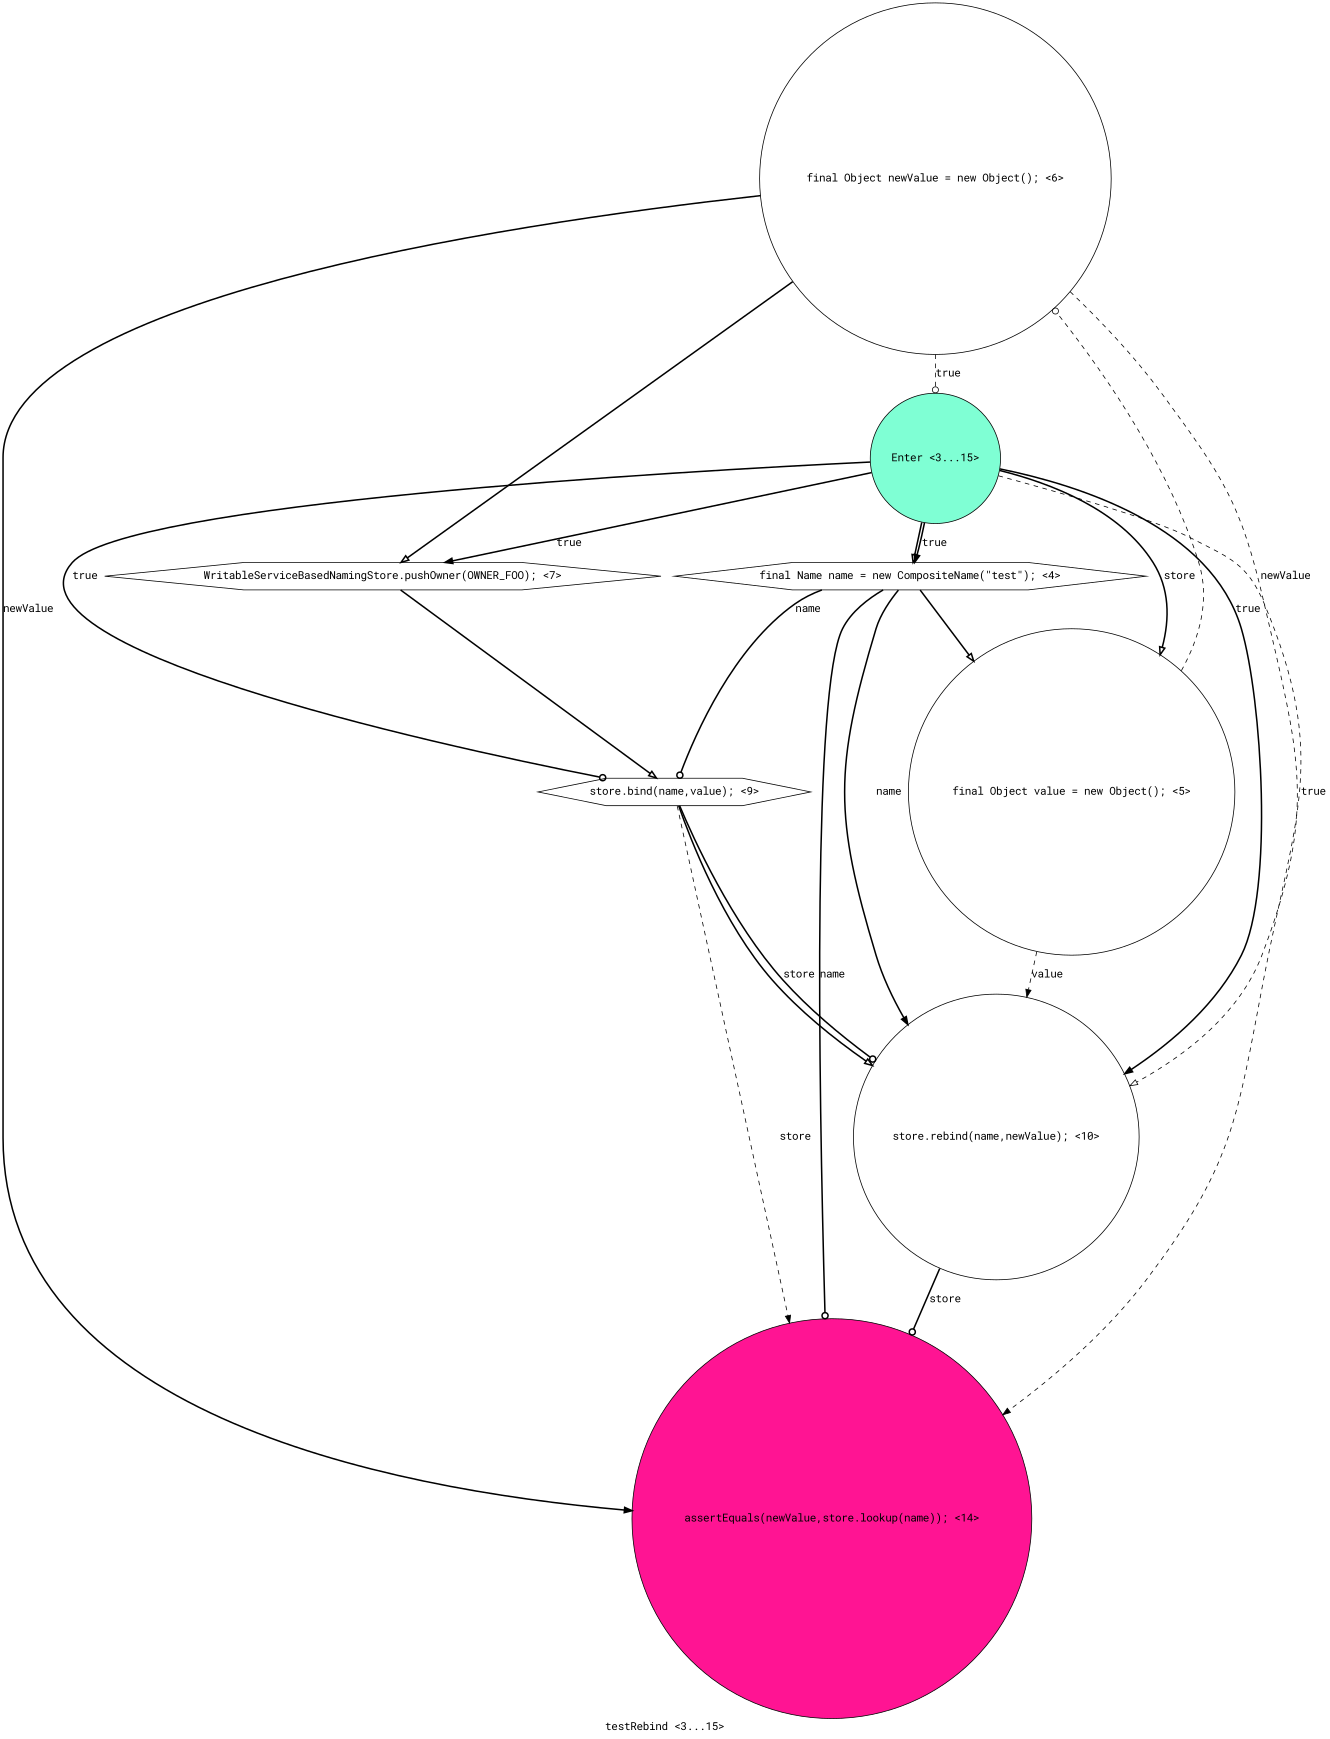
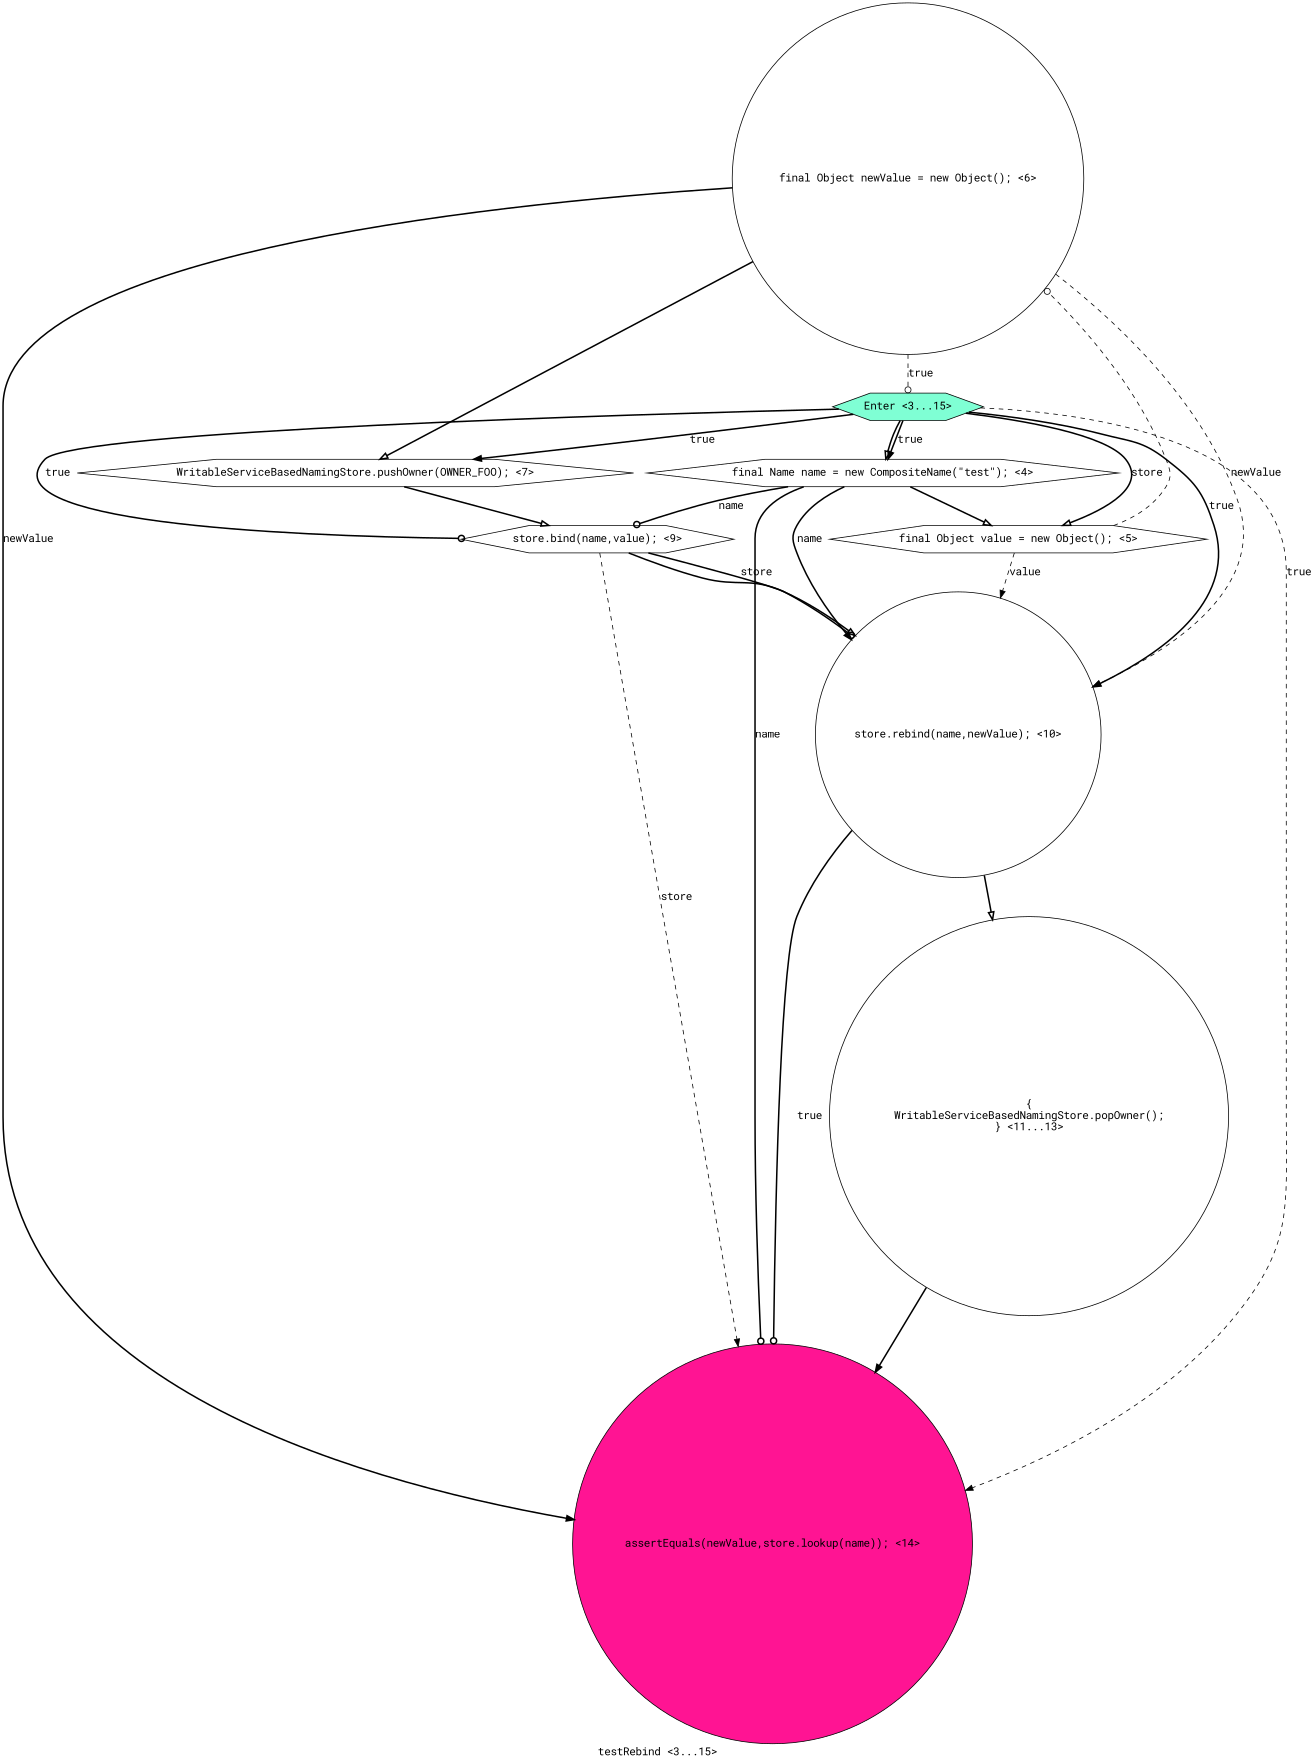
node "Enter <3...15>": shape circle -> hexagon
node "final Object value = new Object(); <5>": shape circle -> hexagon
node "{ WritableServiceBasedNamingStore.popOwner(); } <11...13>": added
edge "store.rebind(name,newValue); <10>" -> "assertEquals(newValue,store.lookup(name)); <14>": label "store" -> "true"
